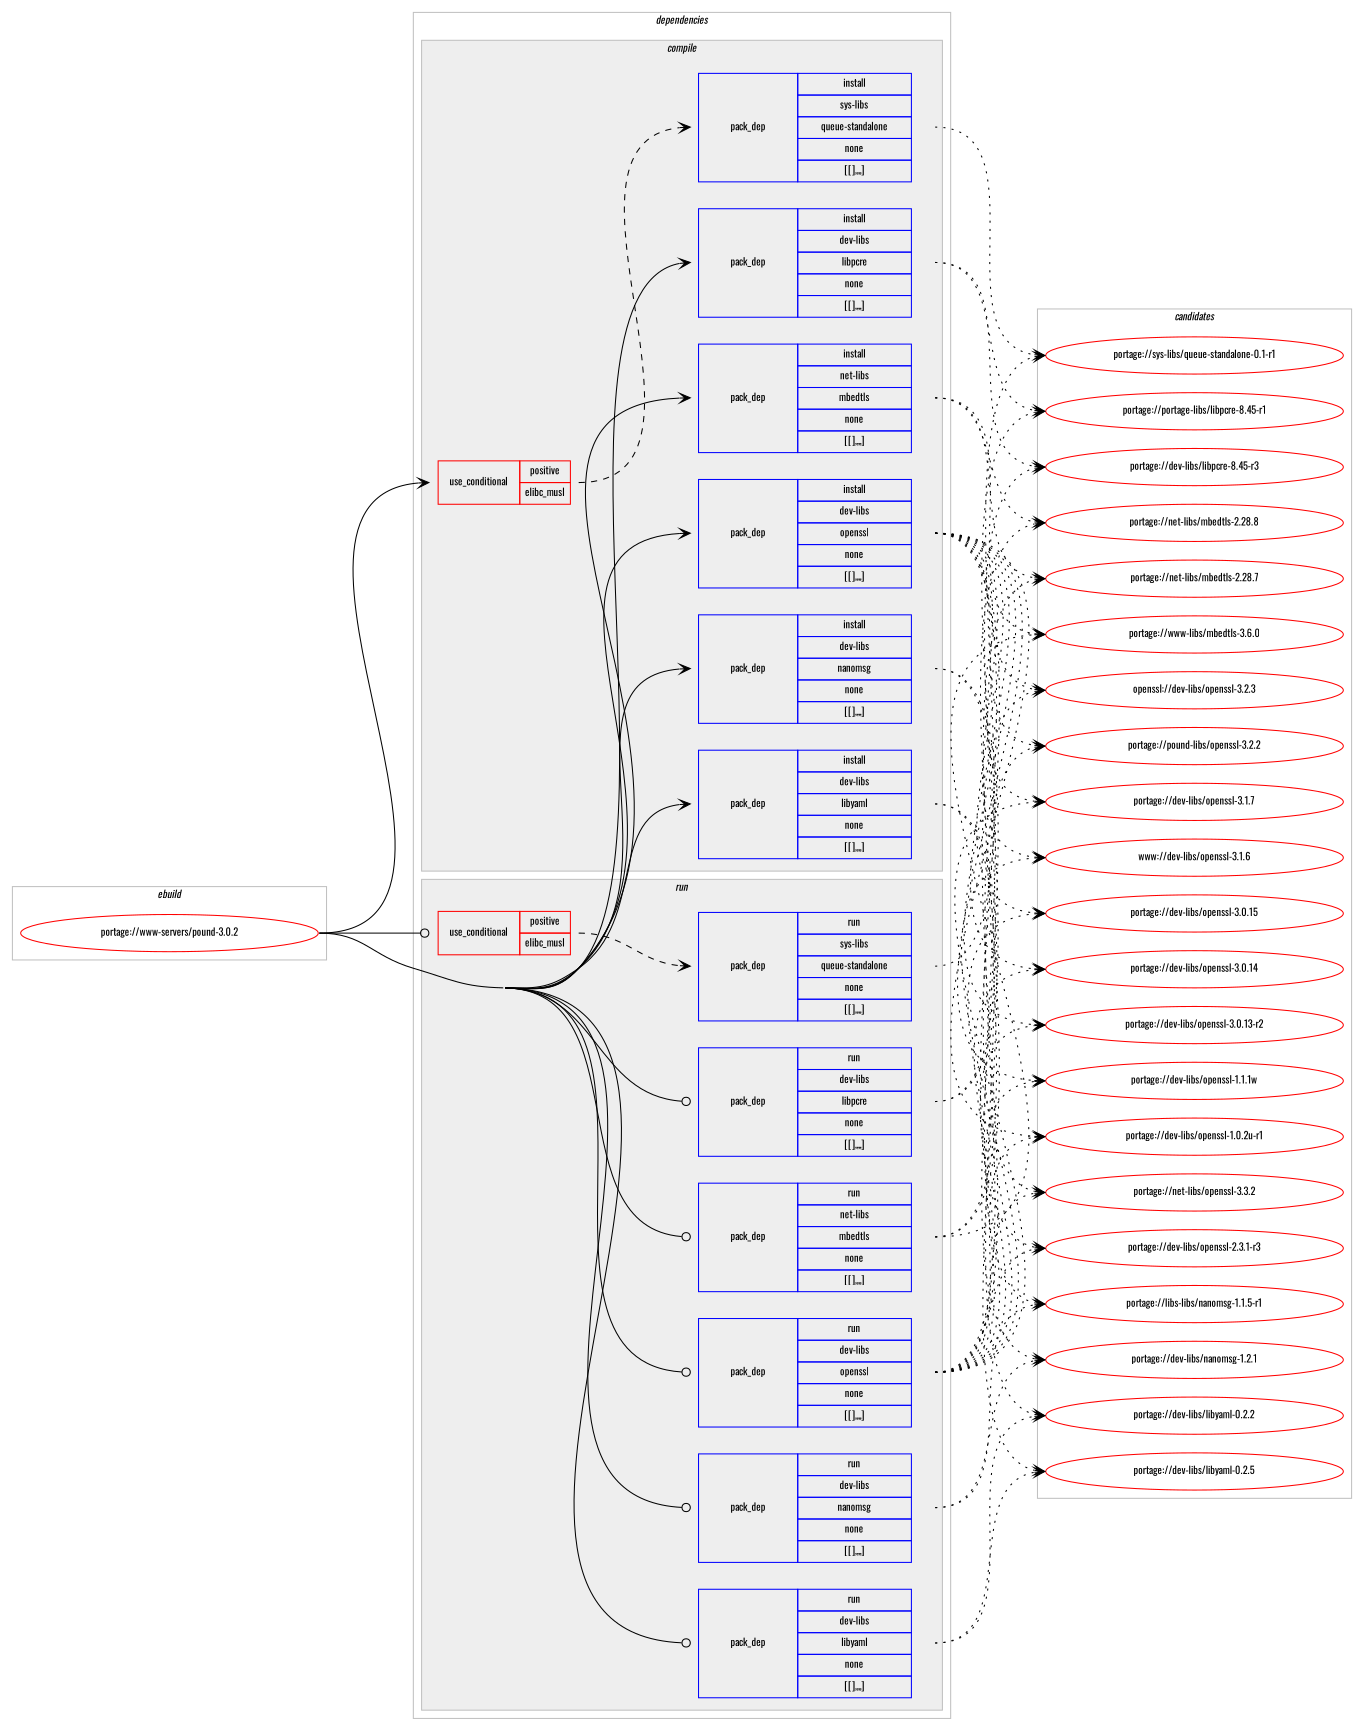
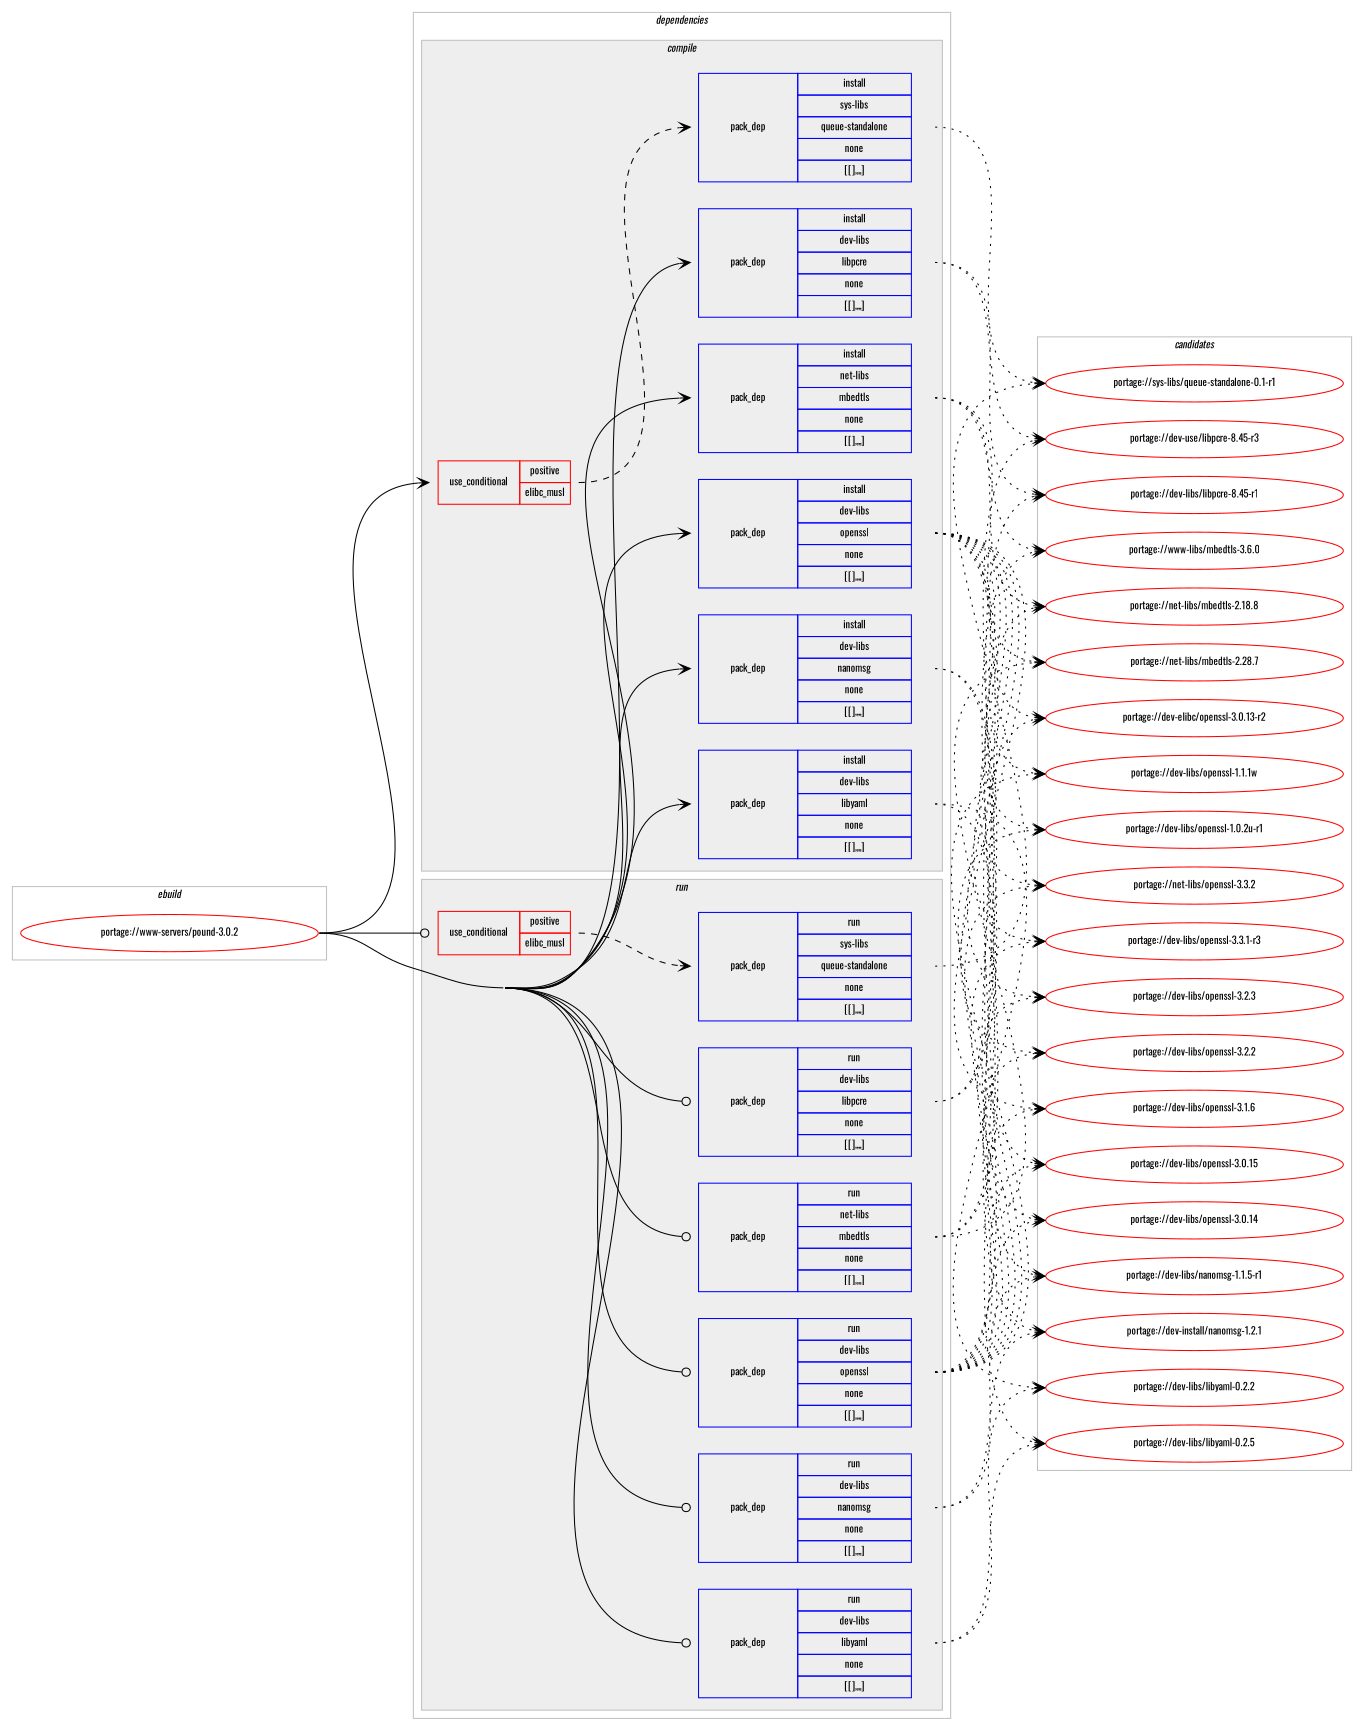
node "portage://portage-libs/libpcre-8.45-r1": label "portage://portage-libs/libpcre-8.45-r1" -> "portage://dev-libs/libpcre-8.45-r1"
node "portage://dev-libs/libpcre-8.45-r3": label "portage://dev-libs/libpcre-8.45-r3" -> "portage://dev-use/libpcre-8.45-r3"
node "portage://net-libs/mbedtls-2.28.8": label "portage://net-libs/mbedtls-2.28.8" -> "portage://net-libs/mbedtls-2.18.8"
node "openssl://dev-libs/openssl-3.2.3": label "openssl://dev-libs/openssl-3.2.3" -> "portage://dev-libs/openssl-3.2.3"
node "portage://pound-libs/openssl-3.2.2": label "portage://pound-libs/openssl-3.2.2" -> "portage://dev-libs/openssl-3.2.2"
node "portage://dev-libs/openssl-3.1.7": removed
node "www://dev-libs/openssl-3.1.6": label "www://dev-libs/openssl-3.1.6" -> "portage://dev-libs/openssl-3.1.6"
node "portage://dev-libs/openssl-3.0.13-r2": label "portage://dev-libs/openssl-3.0.13-r2" -> "portage://dev-elibc/openssl-3.0.13-r2"
node "portage://dev-libs/openssl-2.3.1-r3": label "portage://dev-libs/openssl-2.3.1-r3" -> "portage://dev-libs/openssl-3.3.1-r3"
node "portage://libs-libs/nanomsg-1.1.5-r1": label "portage://libs-libs/nanomsg-1.1.5-r1" -> "portage://dev-libs/nanomsg-1.1.5-r1"
node "portage://dev-libs/nanomsg-1.2.1": label "portage://dev-libs/nanomsg-1.2.1" -> "portage://dev-install/nanomsg-1.2.1"
